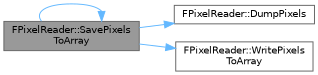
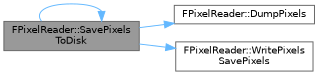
node "FPixelReader::SavePixels ToArray": label "FPixelReader::SavePixels ToArray" -> "FPixelReader::SavePixels ToDisk"
node "FPixelReader::WritePixels ToArray": label "FPixelReader::WritePixels ToArray" -> "FPixelReader::WritePixels SavePixels"
